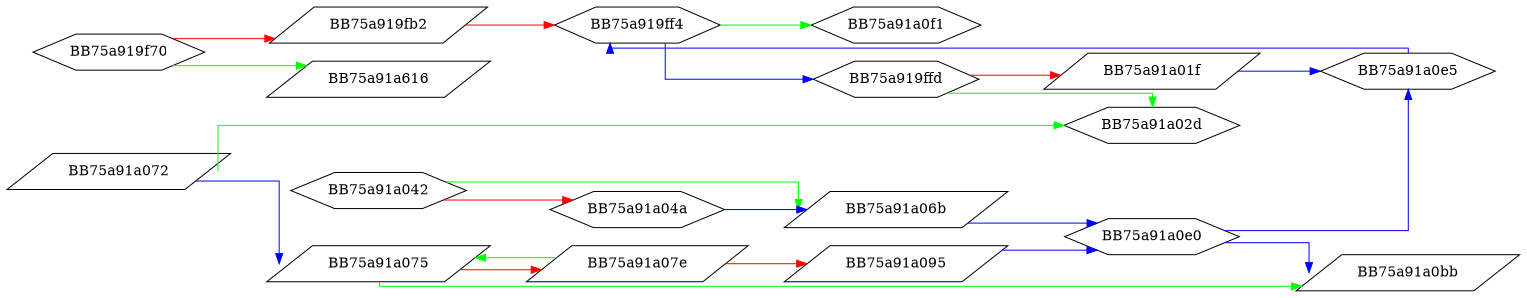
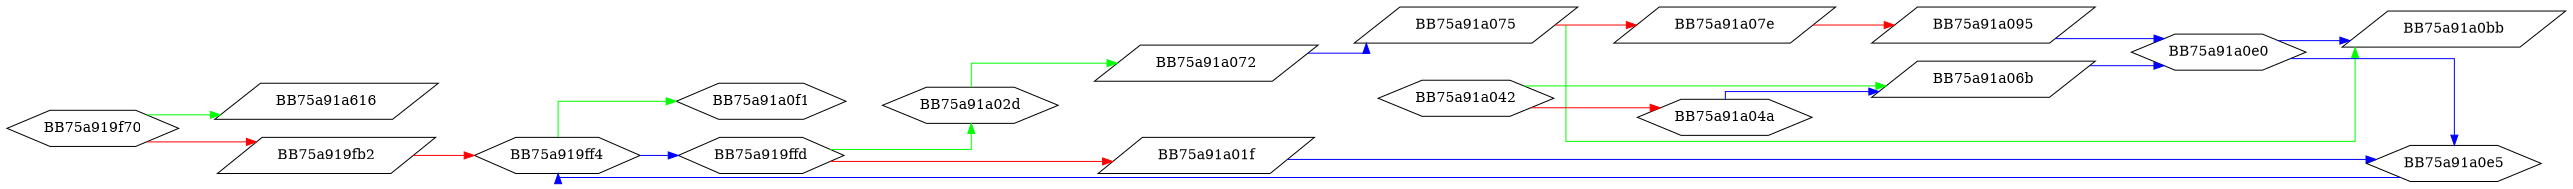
edge "BB75a91a072" -> "BB75a91a02d": reversed
edge "BB75a91a07e" -> "BB75a91a075": removed
